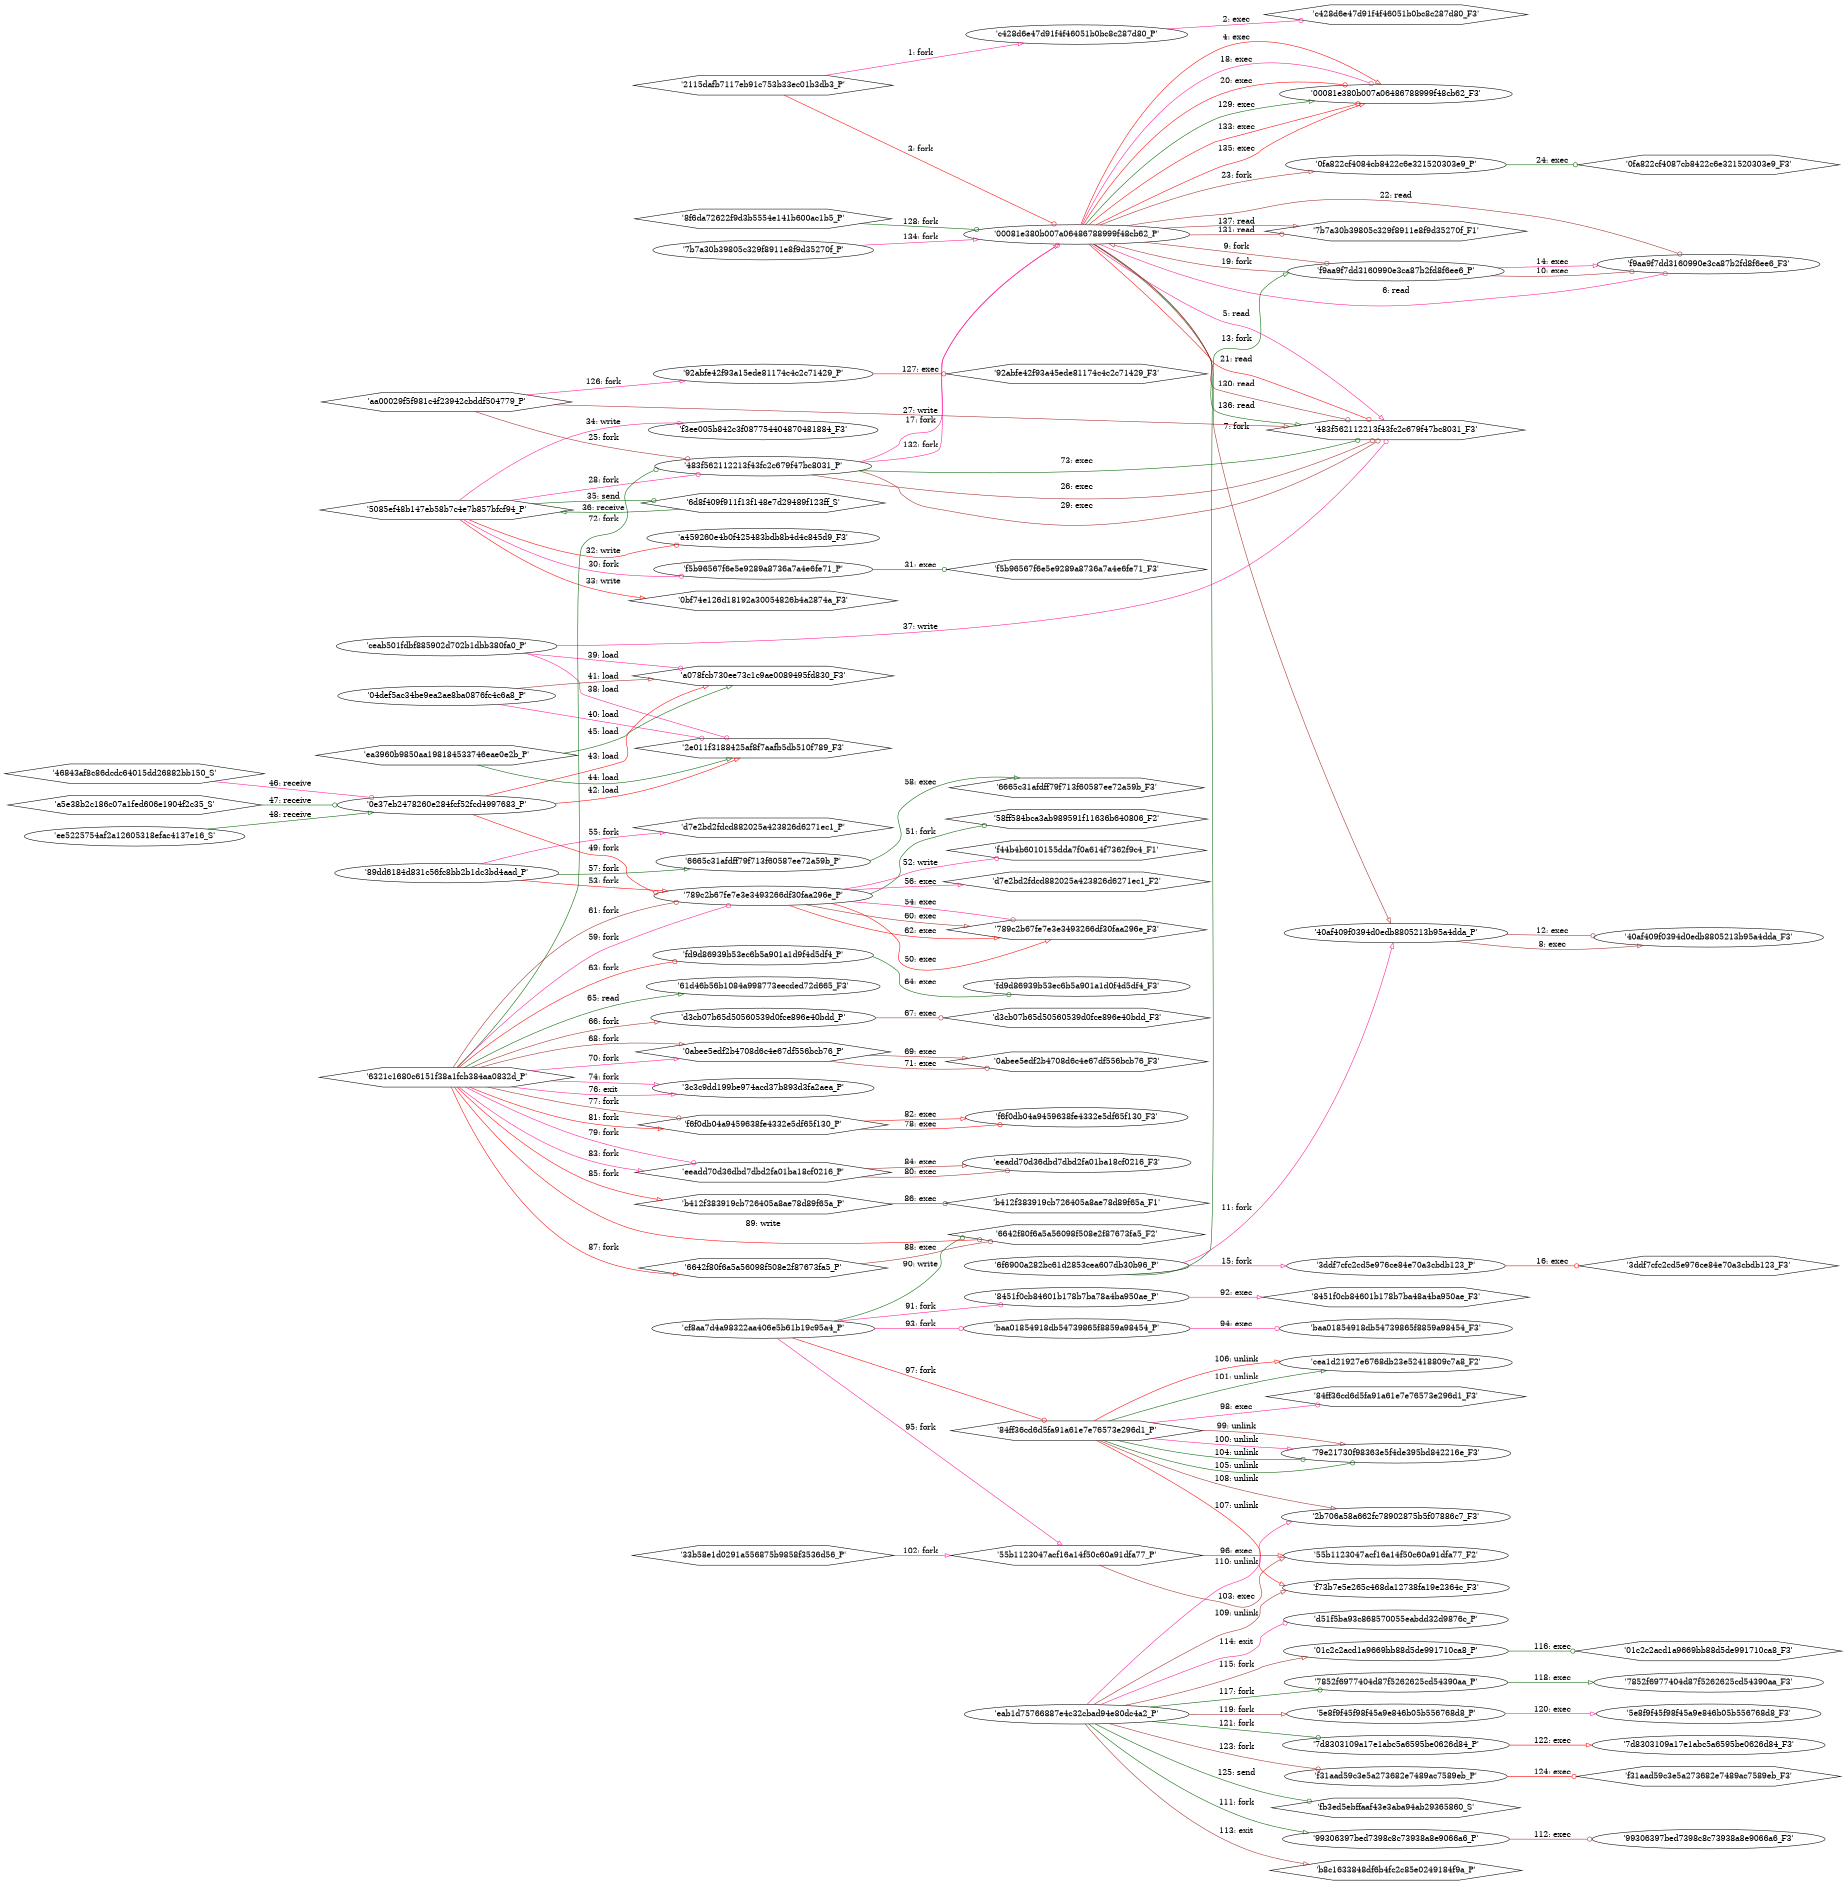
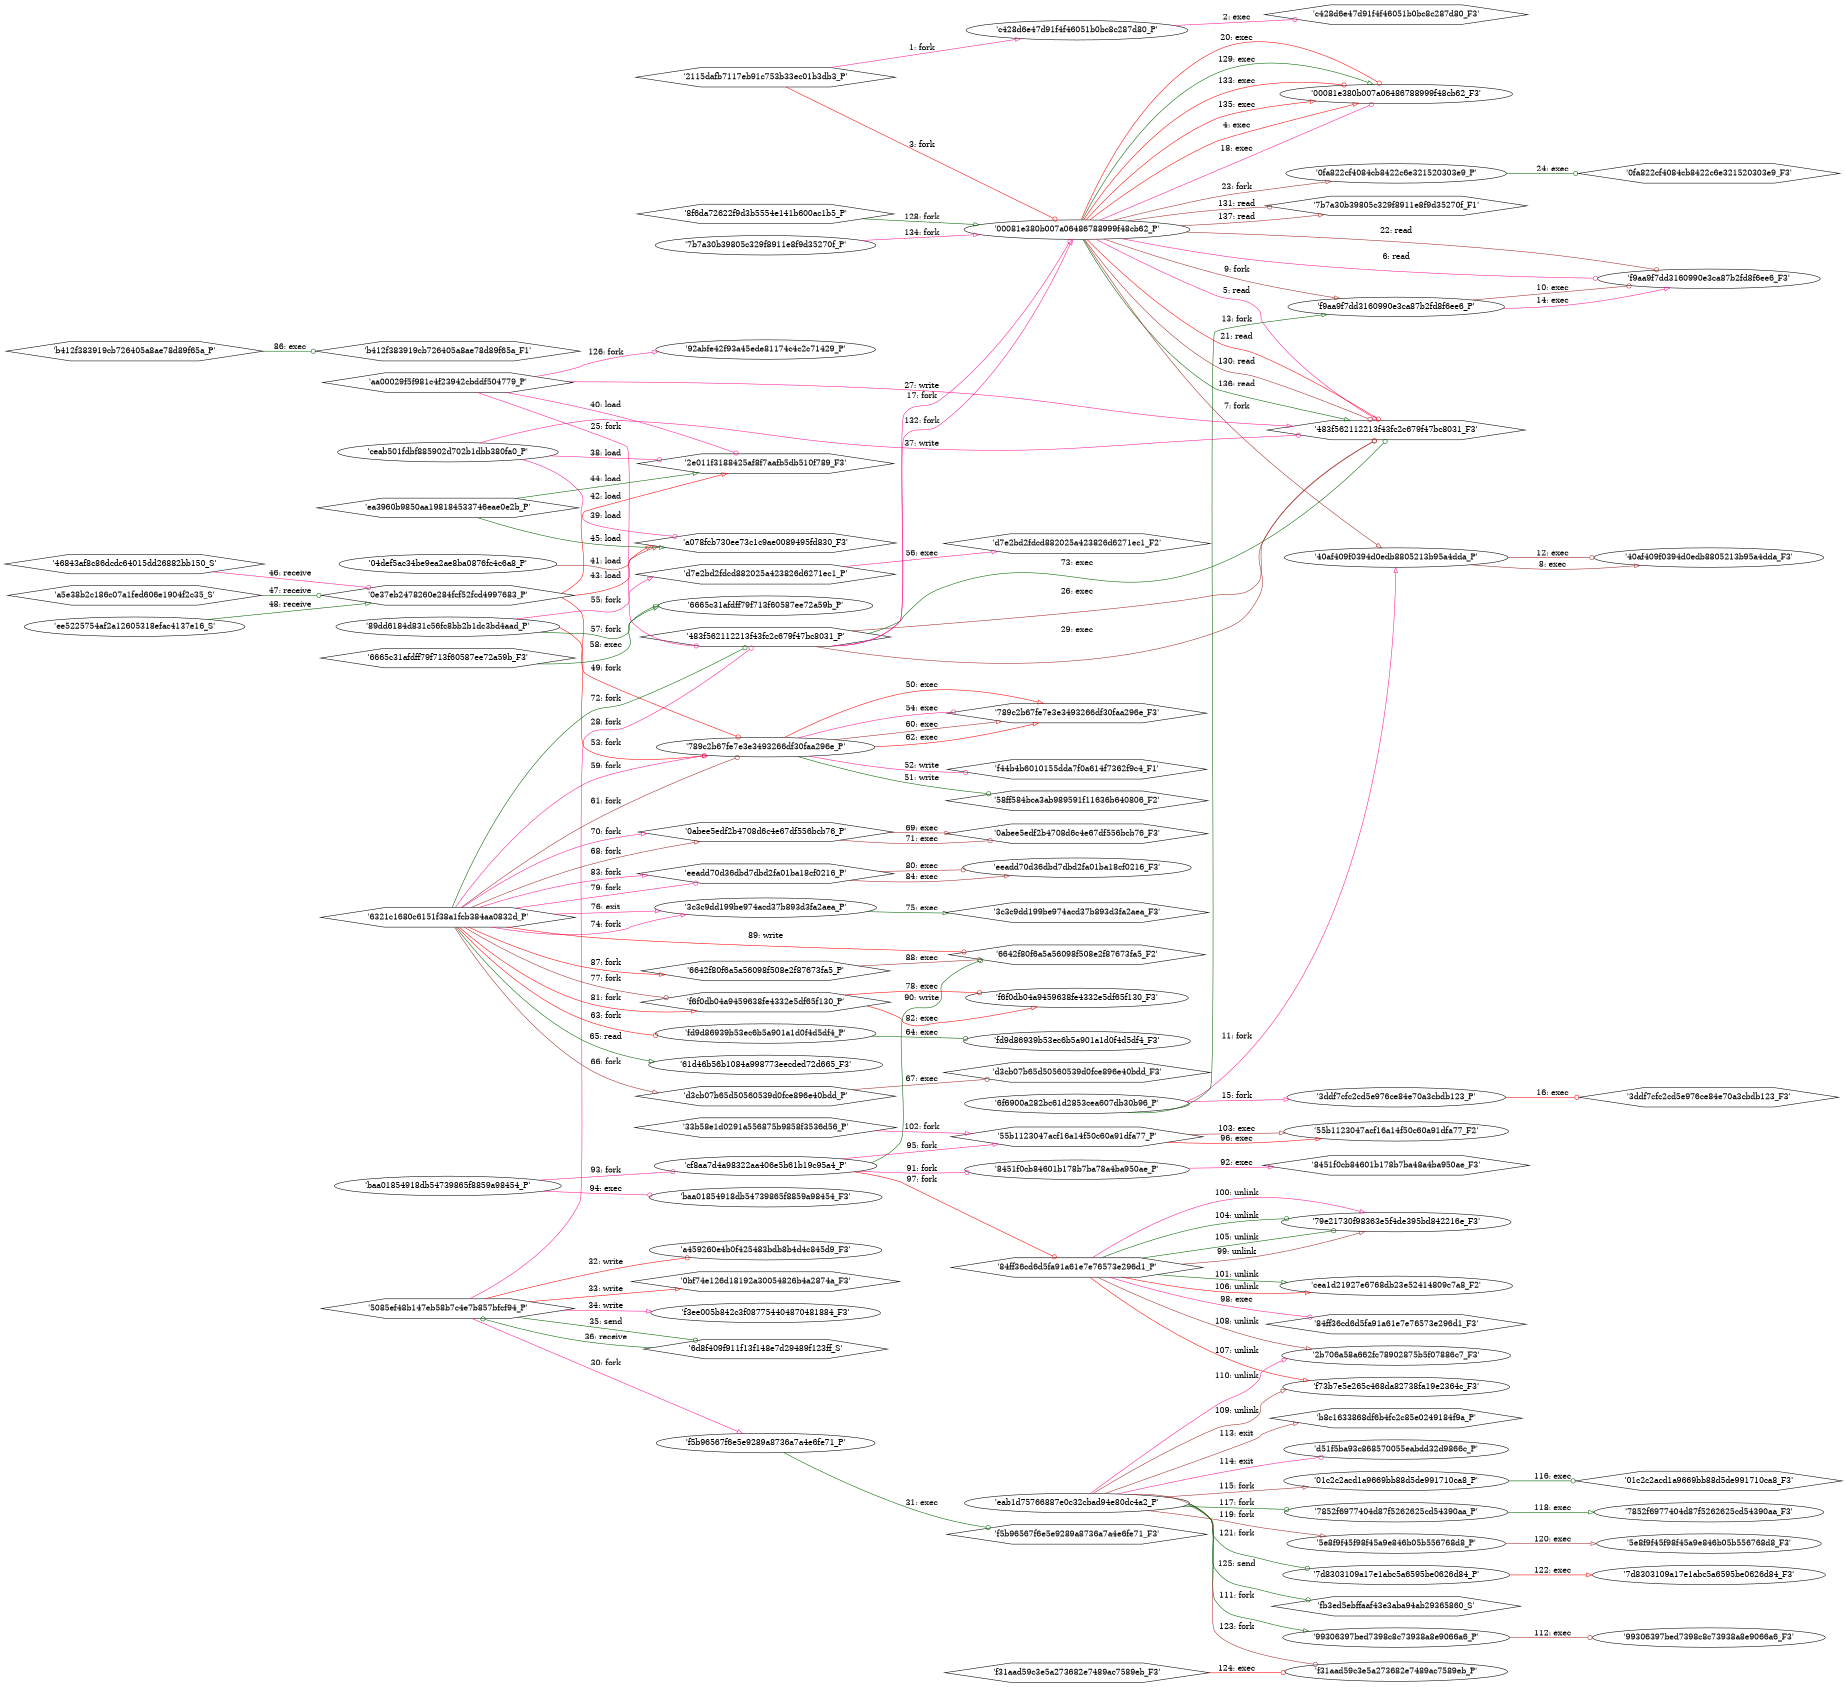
node "'0fa822cf4087cb8422c6e321520303e9_F3'": label "'0fa822cf4087cb8422c6e321520303e9_F3'" -> "'0fa822cf4084cb8422c6e321520303e9_F3'"
edge "'8f6da72622f9d3b5554e141b600ac1b5_P'" -> "'00081e380b007a06486788999f48cb62_P'": arrowhead odot -> onormal
edge "'00081e380b007a06486788999f48cb62_P'" -> "'f9aa9f7dd3160990e3ca87b2fd8f6ee6_P'": arrowhead odot -> onormal
edge "'f9aa9f7dd3160990e3ca87b2fd8f6ee6_P'" -> "'00081e380b007a06486788999f48cb62_P'": removed, label "19: fork"
node "'92abfe42f93a15ede81174c4c2c71429_P'": label "'92abfe42f93a15ede81174c4c2c71429_P'" -> "'92abfe42f93a45ede81174c4c2c71429_P'"
node "'92abfe42f93a45ede81174c4c2c71429_F3'": removed
edge "'aa00029f5f981c4f23942cbddf504779_P'" -> "'483f562112213f43fc2c679f47bc8031_F3'": color brown -> deeppink
edge "'aa00029f5f981c4f23942cbddf504779_P'" -> "'483f562112213f43fc2c679f47bc8031_P'": color brown -> deeppink
node "'483f562112213f43fc2c679f47bc8031_P'": shape ellipse -> hexagon
edge "'6d8f409f911f13f148e7d29489f123ff_S'" -> "'5085ef48b147eb58b7c4e7b857bfcf94_P'": arrowhead onormal -> odot
edge "'5085ef48b147eb58b7c4e7b857bfcf94_P'" -> "'f5b96567f6e5e9289a8736a7a4e6fe71_P'": arrowhead odot -> onormal
edge "'04def5ac34be9ea2ae8ba0876fc4c6a8_P'" -> "'2e011f3188425af8f7aafb5db510f789_F3'": now "'aa00029f5f981c4f23942cbddf504779_P'" -> "'2e011f3188425af8f7aafb5db510f789_F3'"
edge "'6665c31afdff79f713f60587ee72a59b_P'" -> "'6665c31afdff79f713f60587ee72a59b_F3'": reversed
node "'0e37eb2478260e284fcf52fcd4997683_P'": shape ellipse -> hexagon
edge "'789c2b67fe7e3e3493266df30faa296e_P'" -> "'58ff584bca3ab989591f11636b640806_F2'": label "51: fork" -> "51: write"
edge "'789c2b67fe7e3e3493266df30faa296e_P'" -> "'d7e2bd2fdcd882025a423826d6271ec1_F2'": now "'d7e2bd2fdcd882025a423826d6271ec1_P'" -> "'d7e2bd2fdcd882025a423826d6271ec1_F2'"
node "'3c3c9dd199be974acd37b893d3fa2aea_F3'": added
node "'fd9d86939b53ec6b5a901a1d9f4d5df4_P'": label "'fd9d86939b53ec6b5a901a1d9f4d5df4_P'" -> "'fd9d86939b53ec6b5a901a1d0f4d5df4_P'"
node "'d3cb07b65d50560539d0fce896e40bdd_P'": shape ellipse -> hexagon
edge "'6321c1680c6151f38a1fcb384aa0832d_P'" -> "'b412f383919cb726405a8ae78d89f65a_P'": removed, label "85: fork"
edge "'cf8aa7d4a98322aa406e5b61b19c95a4_P'" -> "'baa01854918db54739865f8859a98454_P'": reversed
node "'cea1d21927e6768db23e52418809c7a8_F2'": label "'cea1d21927e6768db23e52418809c7a8_F2'" -> "'cea1d21927e6768db23e52414809c7a8_F2'"
node "'f73b7e5e265c468da12738fa19e2364c_F3'": label "'f73b7e5e265c468da12738fa19e2364c_F3'" -> "'f73b7e5e265c468da82738fa19e2364c_F3'"
node "'d51f5ba93c868570055eabdd32d9876c_P'": label "'d51f5ba93c868570055eabdd32d9876c_P'" -> "'d51f5ba93c868570055eabdd32d9866c_P'"
node "'eab1d75766887e4c32cbad94e80dc4a2_P'": label "'eab1d75766887e4c32cbad94e80dc4a2_P'" -> "'eab1d75766887e0c32cbad94e80dc4a2_P'"
edge "'5e8f9f45f98f45a9e846b05b556768d8_P'" -> "'5e8f9f45f98f45a9e846b05b556768d8_F3'": color deeppink -> brown
edge "'f31aad59c3e5a273682e7489ac7589eb_P'" -> "'f31aad59c3e5a273682e7489ac7589eb_F3'": reversed
node "'b8c1633848df6b4fc2c85e0249184f9a_P'": label "'b8c1633848df6b4fc2c85e0249184f9a_P'" -> "'b8c1633868df6b4fc2c85e0249184f9a_P'"
